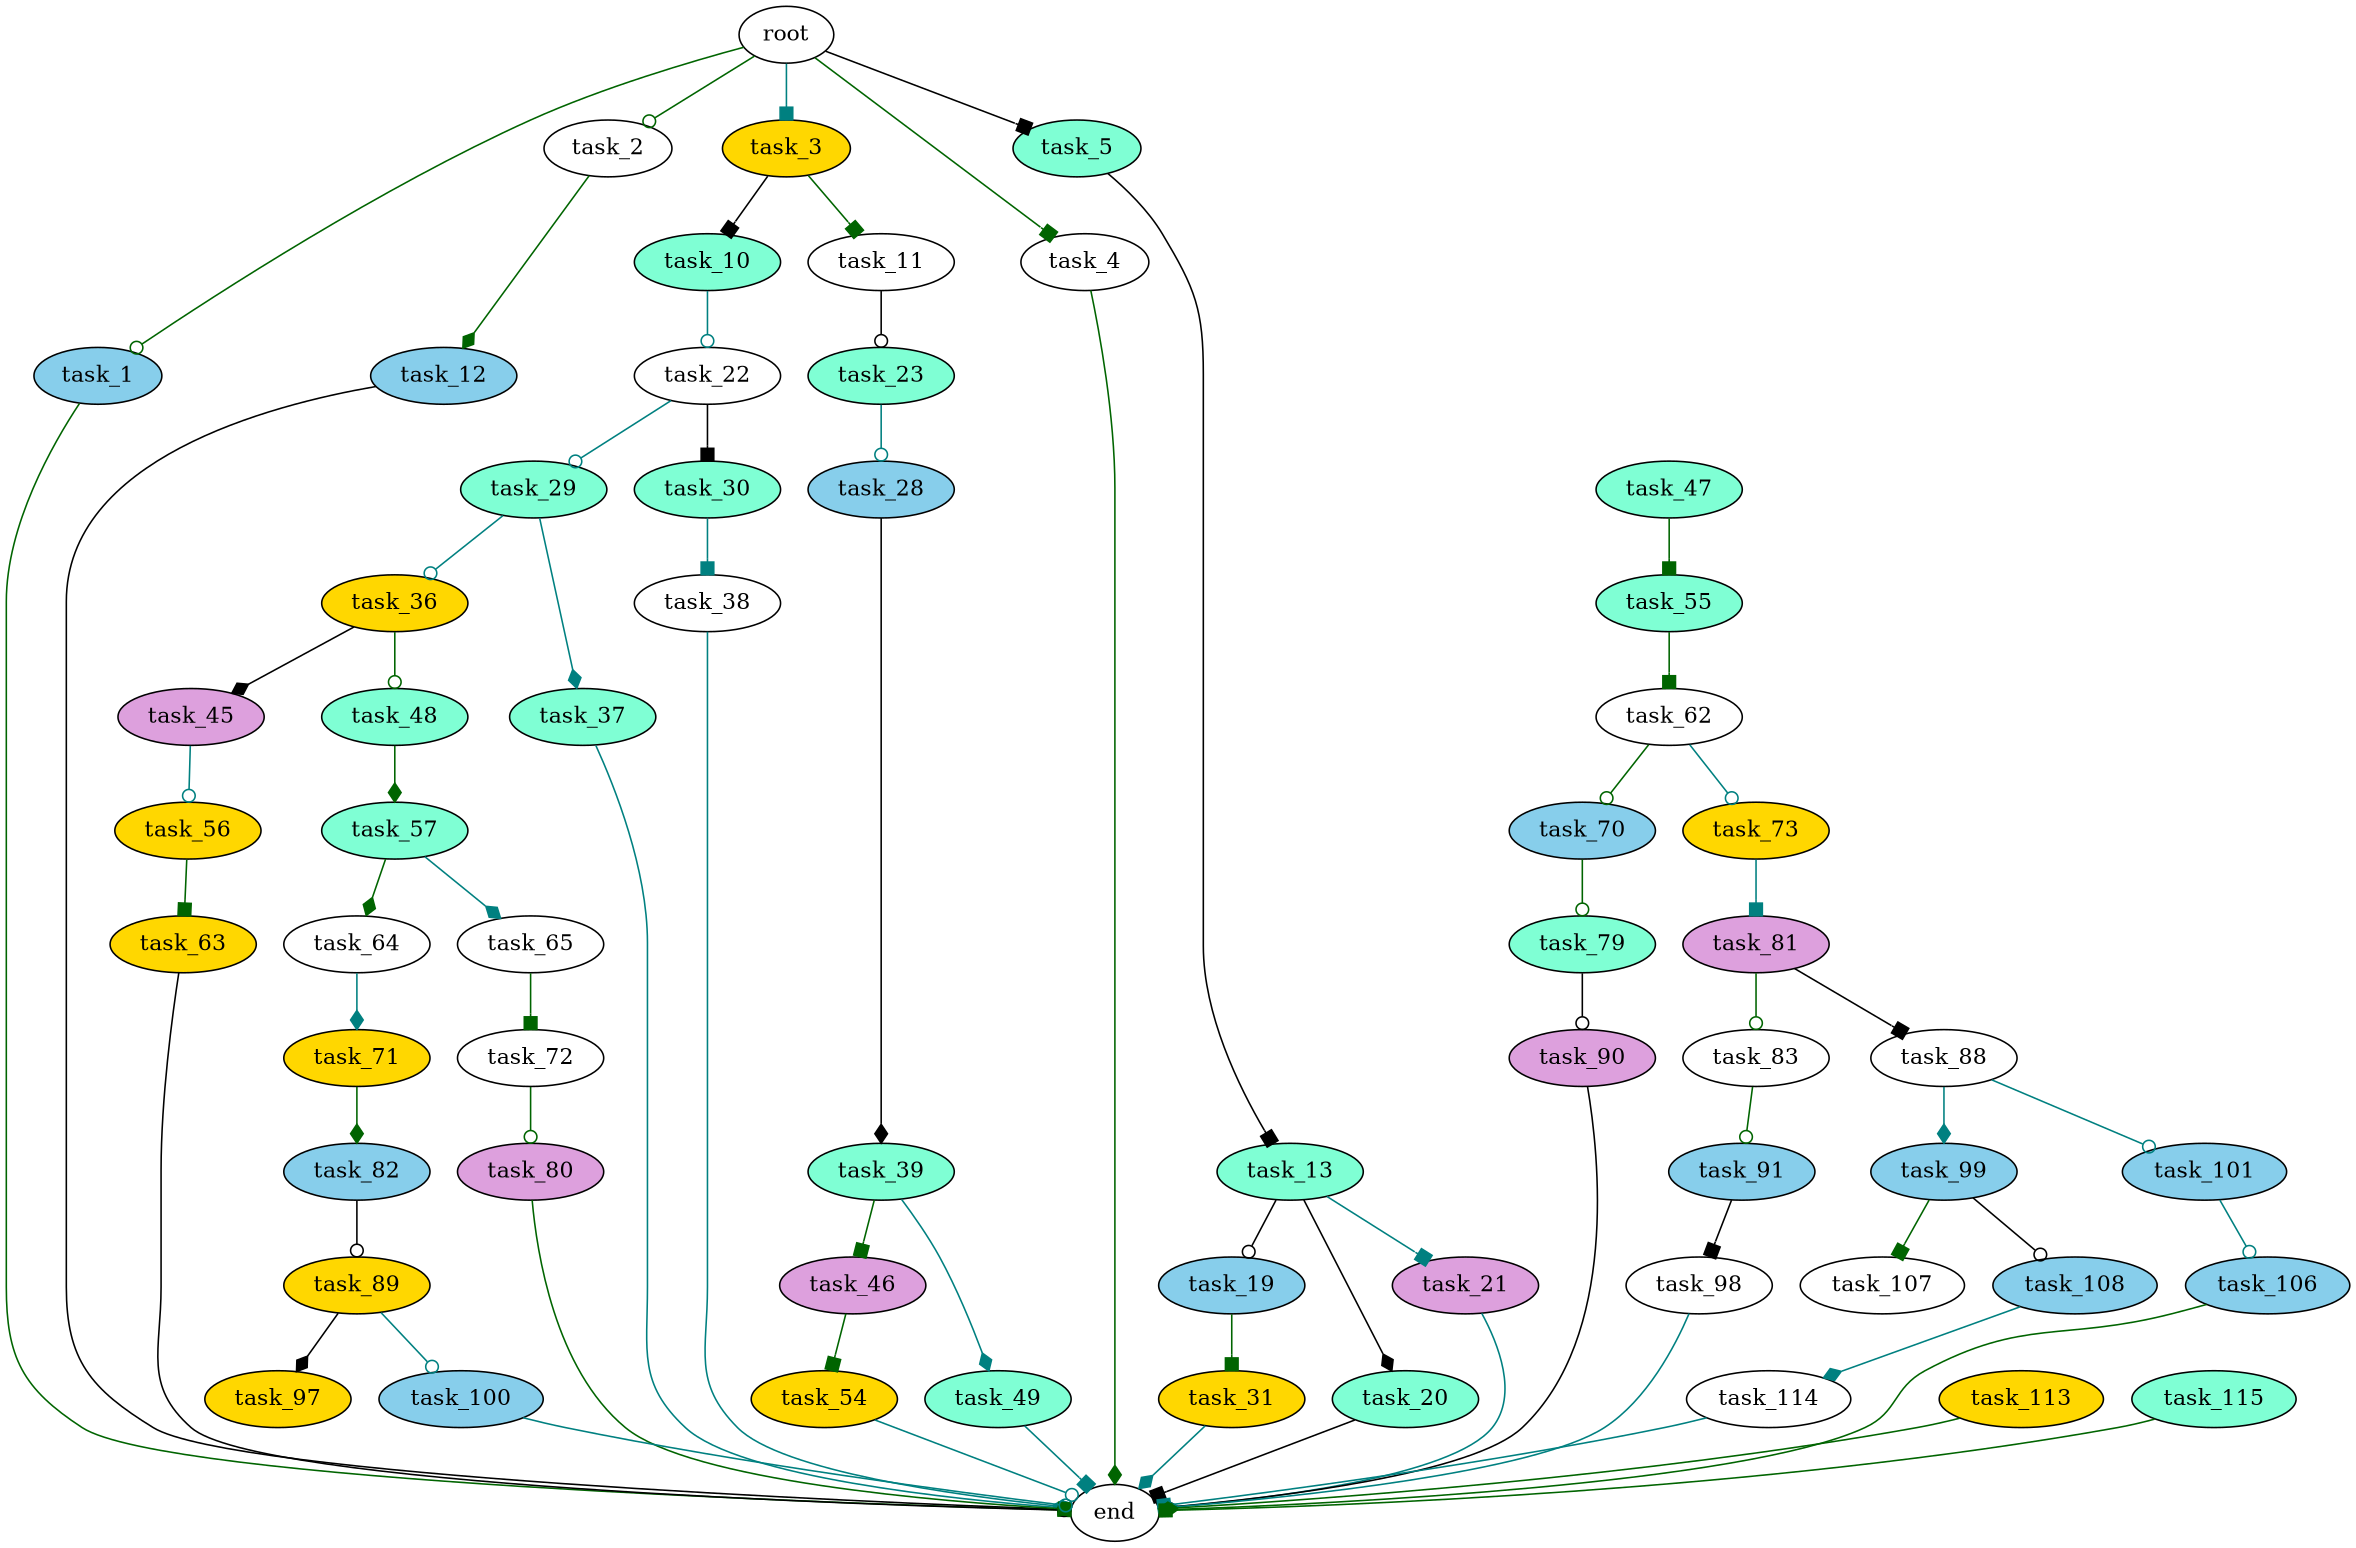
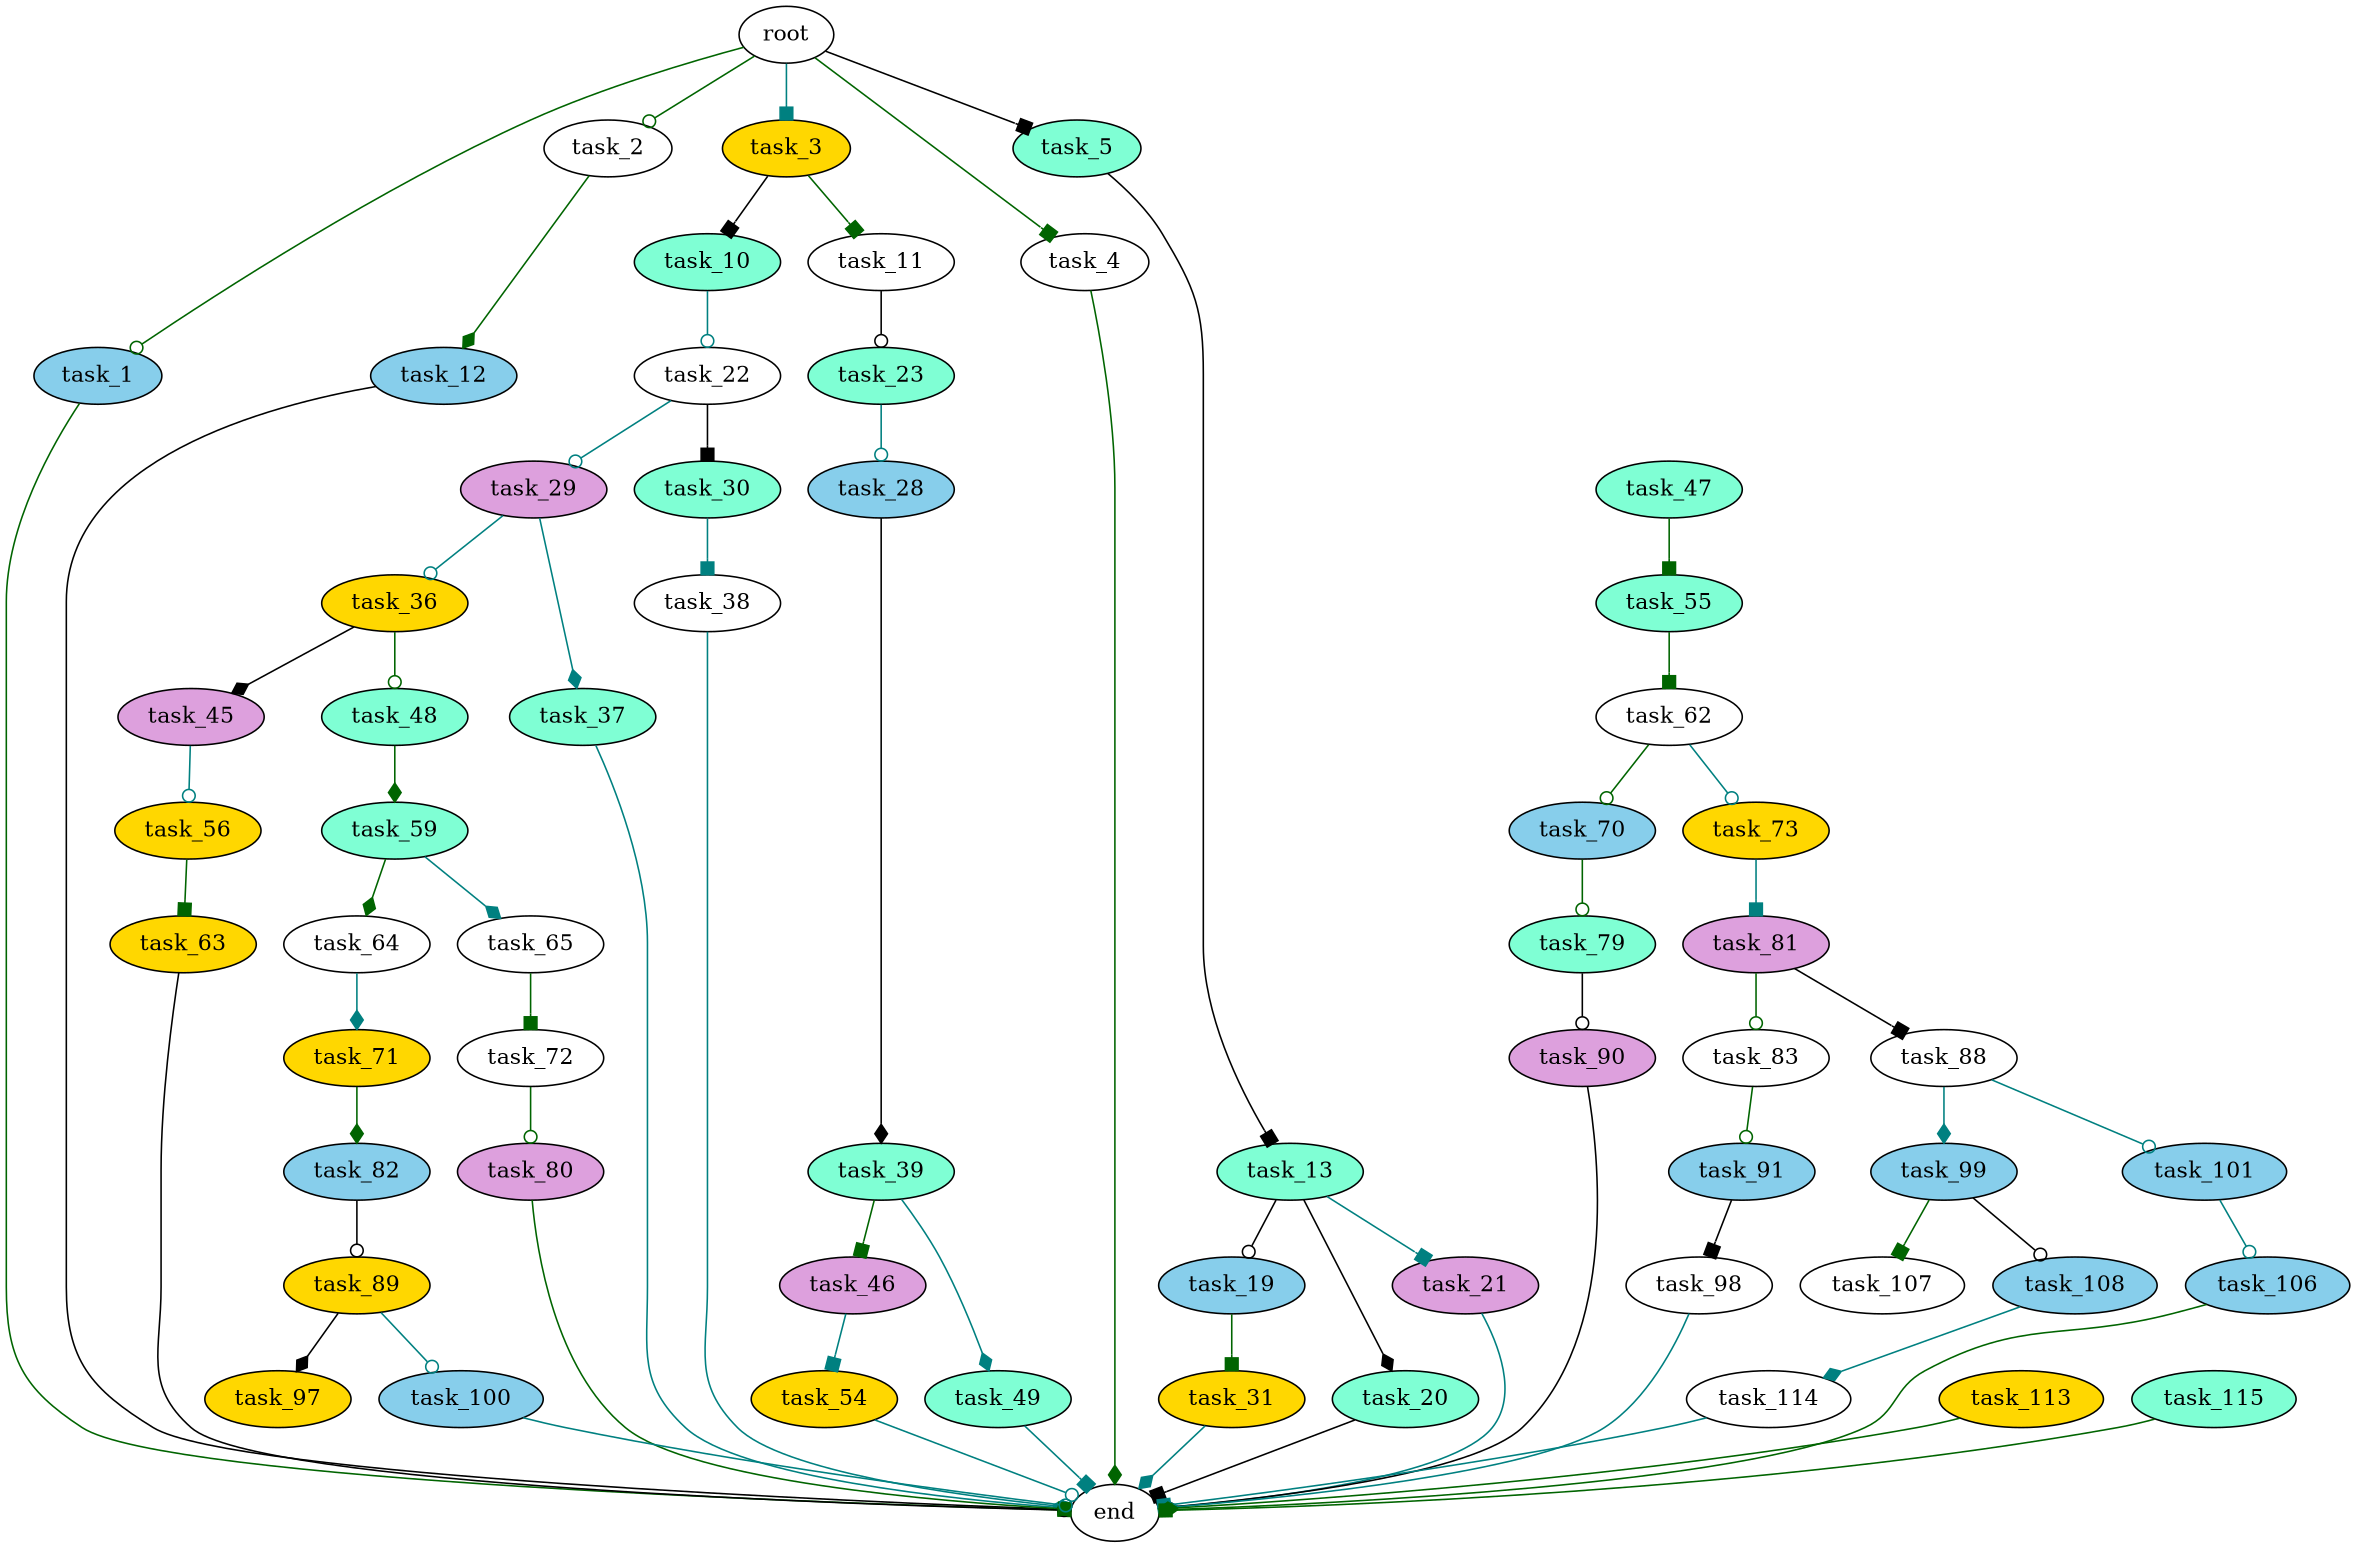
node "task_29": fillcolor aquamarine -> plum
node "task_57": label "task_57" -> "task_59"
edge "task_46" -> "task_54": color darkgreen -> teal
